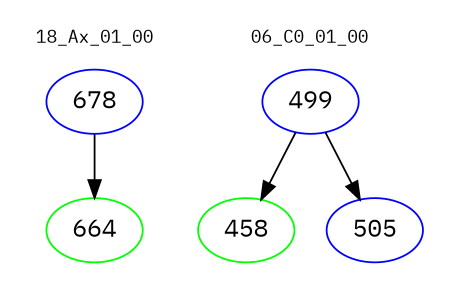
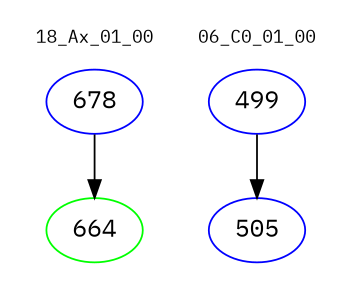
node "458": removed
